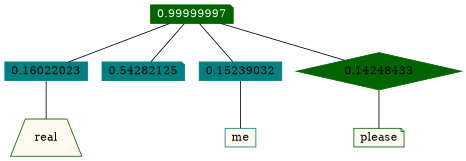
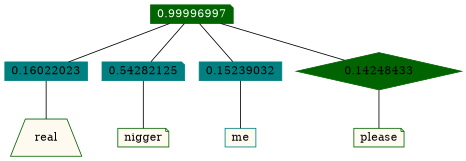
node "0.99999997": label "0.99999997" -> "0.99996997"
node "nigger": added
